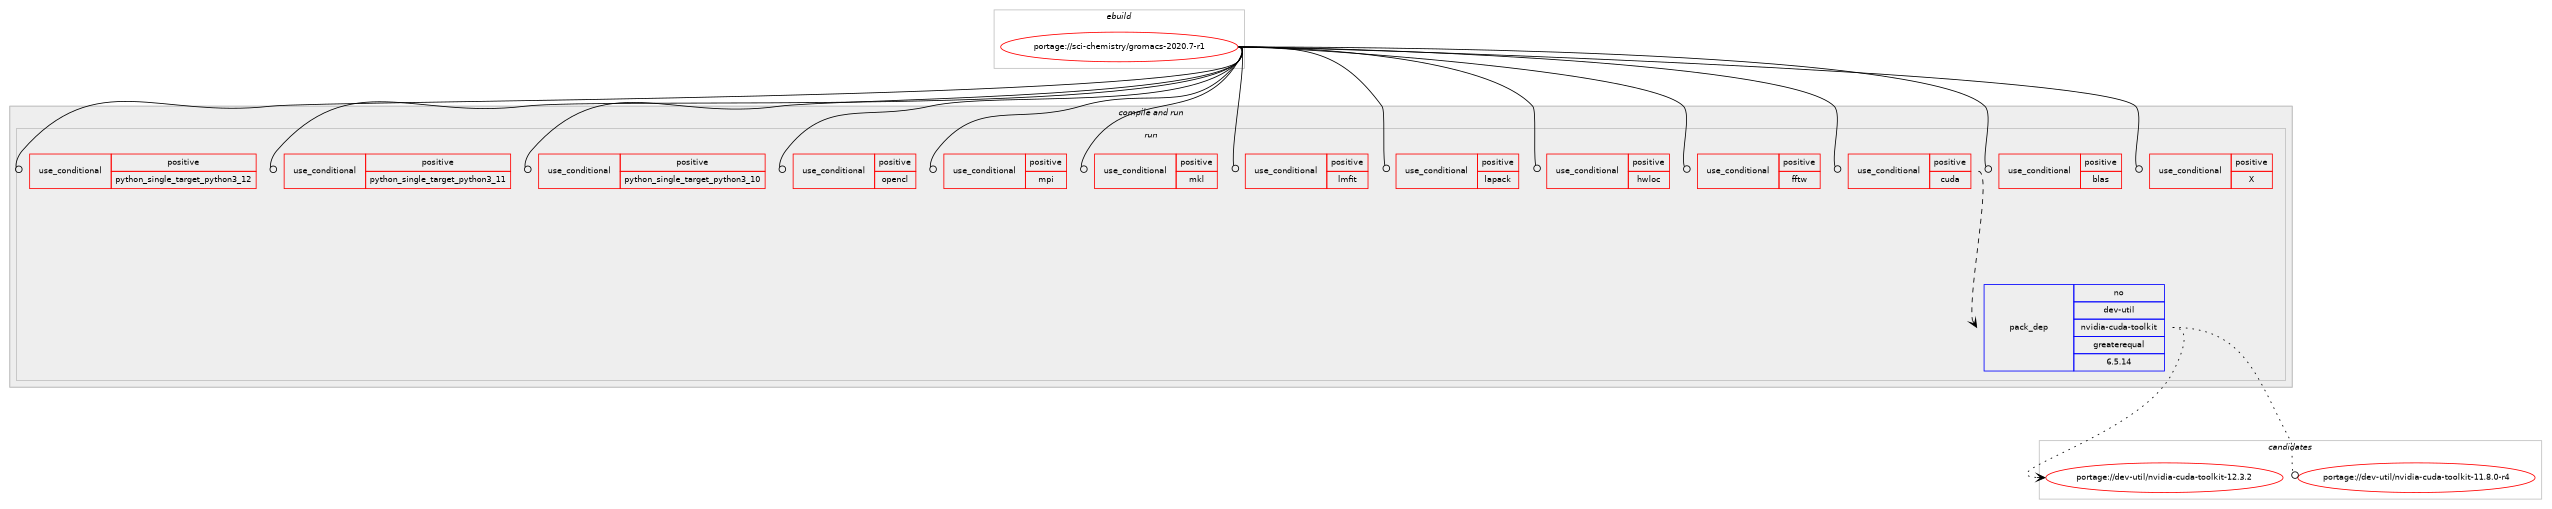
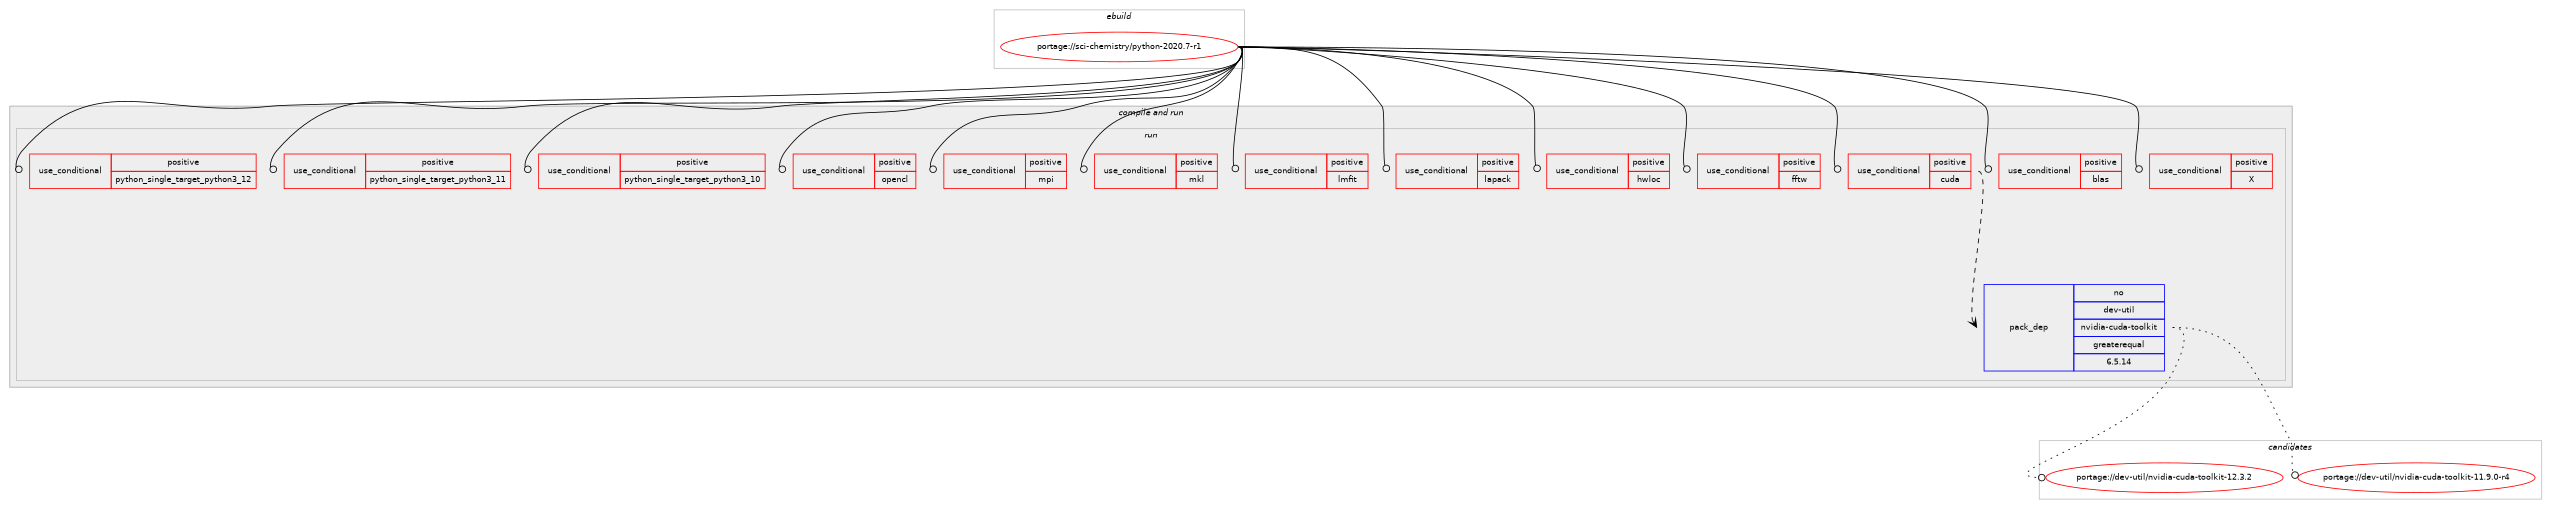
node "portage://sci-chemistry/gromacs-2020.7-r1": label "portage://sci-chemistry/gromacs-2020.7-r1" -> "portage://sci-chemistry/python-2020.7-r1"
edge "pack_dep" -> "portage://dev-util/nvidia-cuda-toolkit-12.3.2": arrowhead vee -> odot
node "portage://dev-util/nvidia-cuda-toolkit-11.8.0-r4": label "portage://dev-util/nvidia-cuda-toolkit-11.8.0-r4" -> "portage://dev-util/nvidia-cuda-toolkit-11.9.0-r4"
